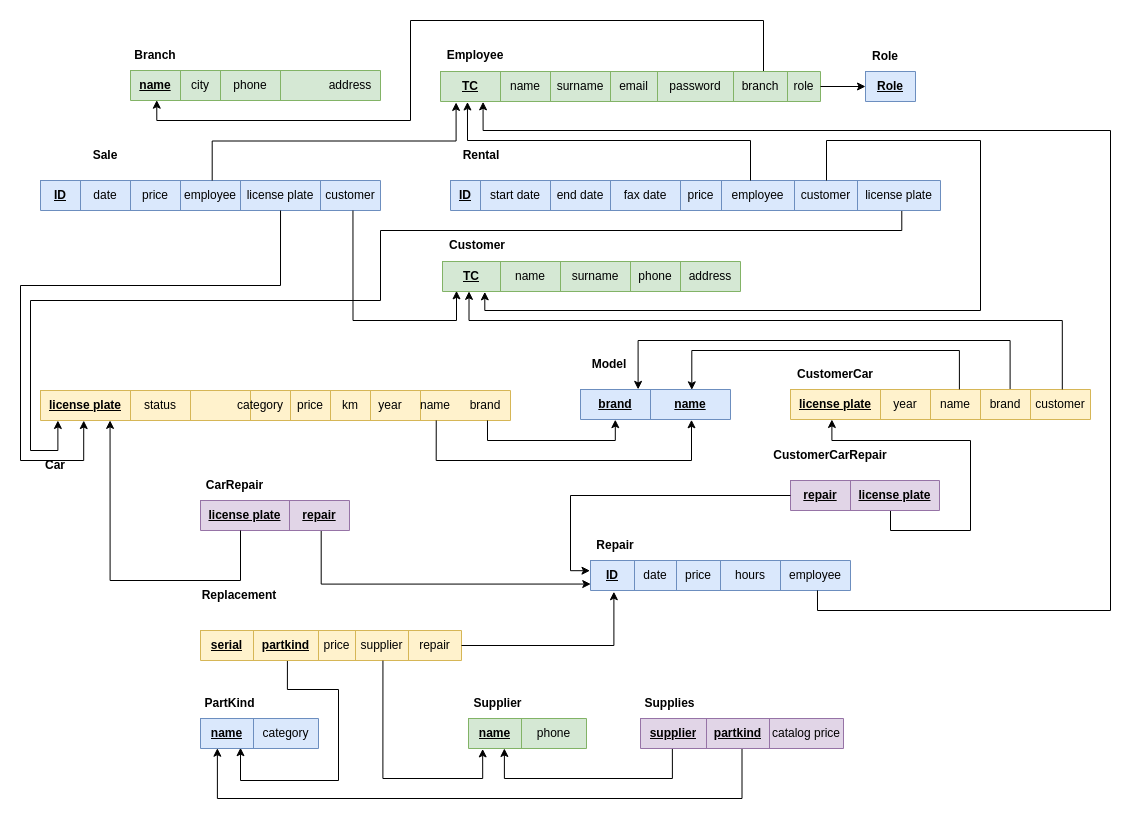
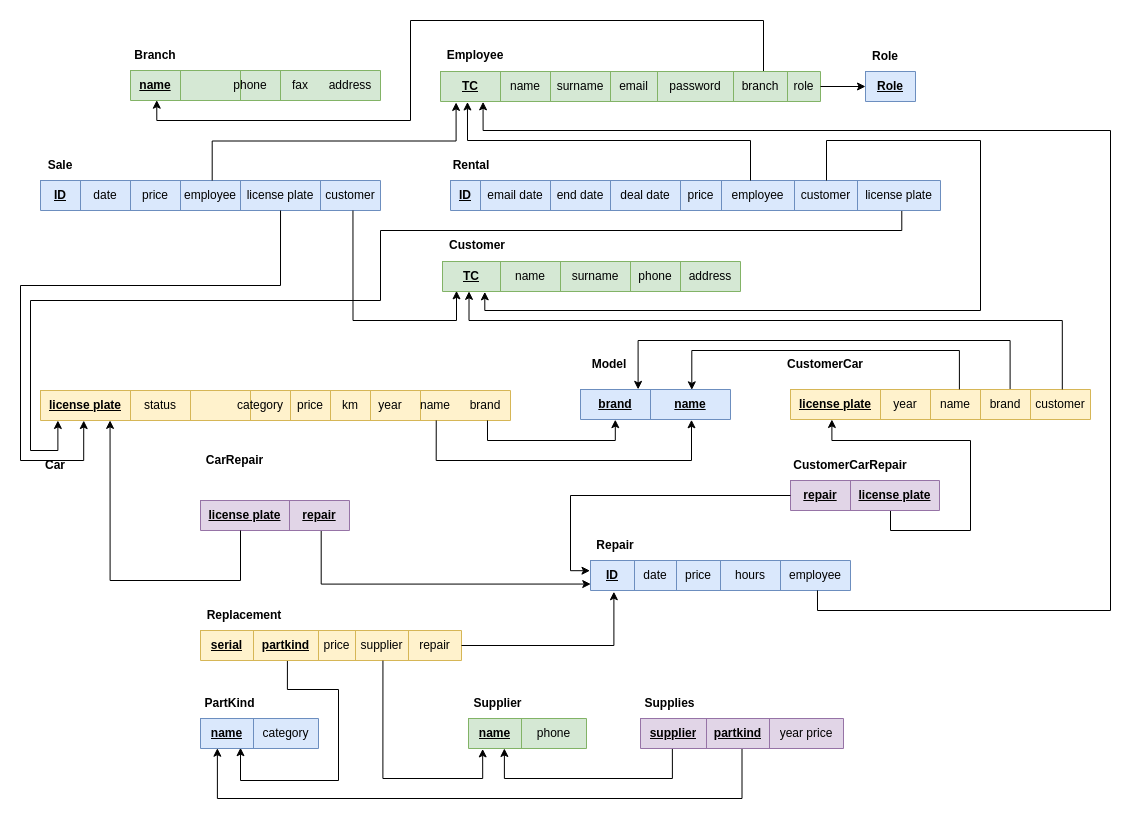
node "city": removed
node "fax": added
node "Sale": moved (106, 156) -> (61, 166)
node "Rental": moved (482, 156) -> (472, 166)
node "start date": label "start date" -> "email date"
node "fax date": label "fax date" -> "deal date"
node "CustomerCar": moved (836, 375) -> (826, 365)
node "CustomerCarRepair": moved (831, 456) -> (851, 466)
node "CarRepair": moved (235, 486) -> (235, 461)
node "Replacement": moved (240, 596) -> (245, 616)
node "catalog price": label "catalog price" -> "year price"
